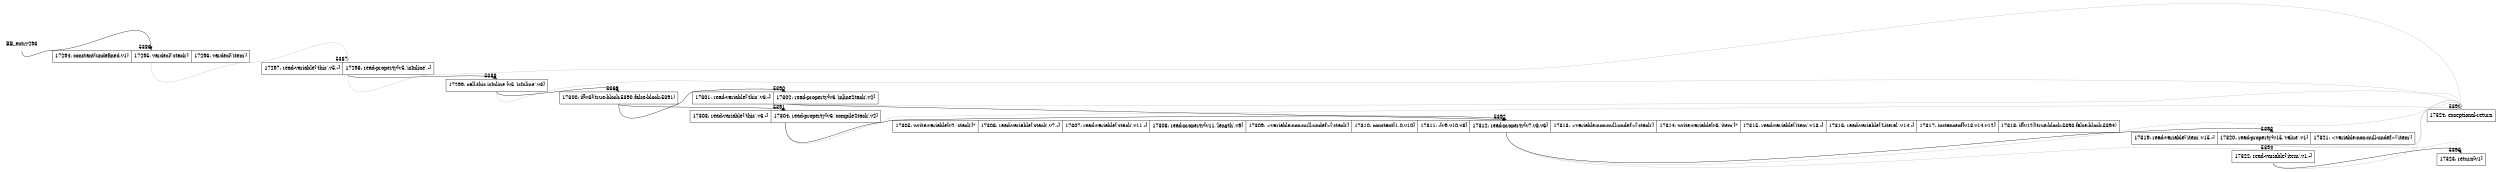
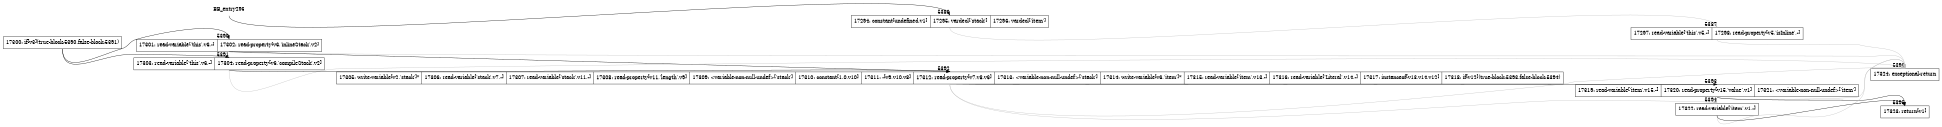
node "17299: call-this.isInline [v5,'isInline',v3]": removed
edge "17319: read-variable['item',v15,-]" -> "17323: return[v1]": color gray -> black
